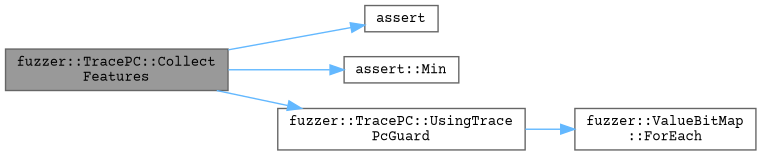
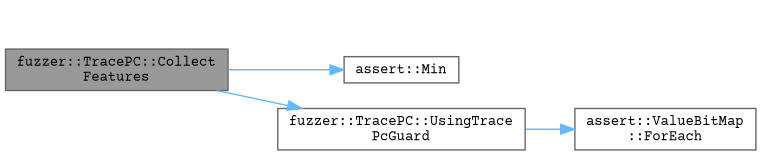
node "assert": removed
node "fuzzer::ValueBitMap ::ForEach": label "fuzzer::ValueBitMap ::ForEach" -> "assert::ValueBitMap ::ForEach"
